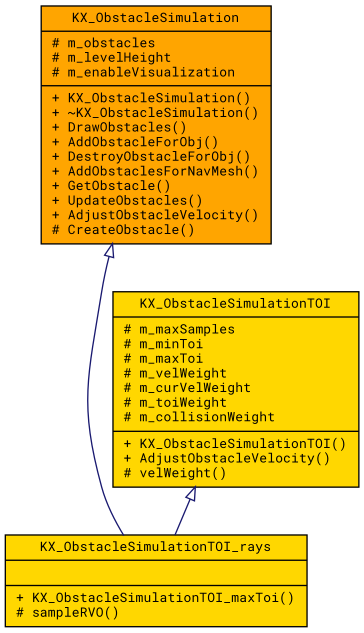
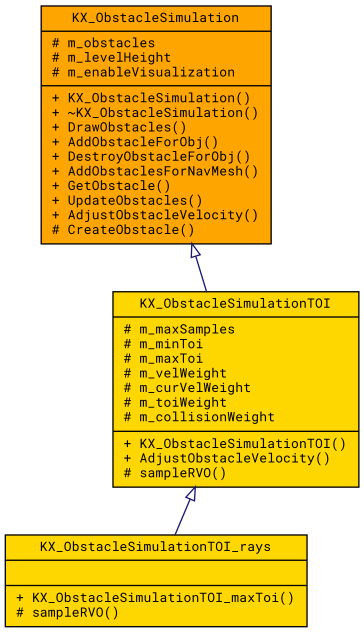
edge "KX_ObstacleSimulationTOI_rays" -> "KX_ObstacleSimulation": now "KX_ObstacleSimulationTOI" -> "KX_ObstacleSimulation"
node "KX_ObstacleSimulationTOI": text "# velWeight()" -> "# sampleRVO()"
